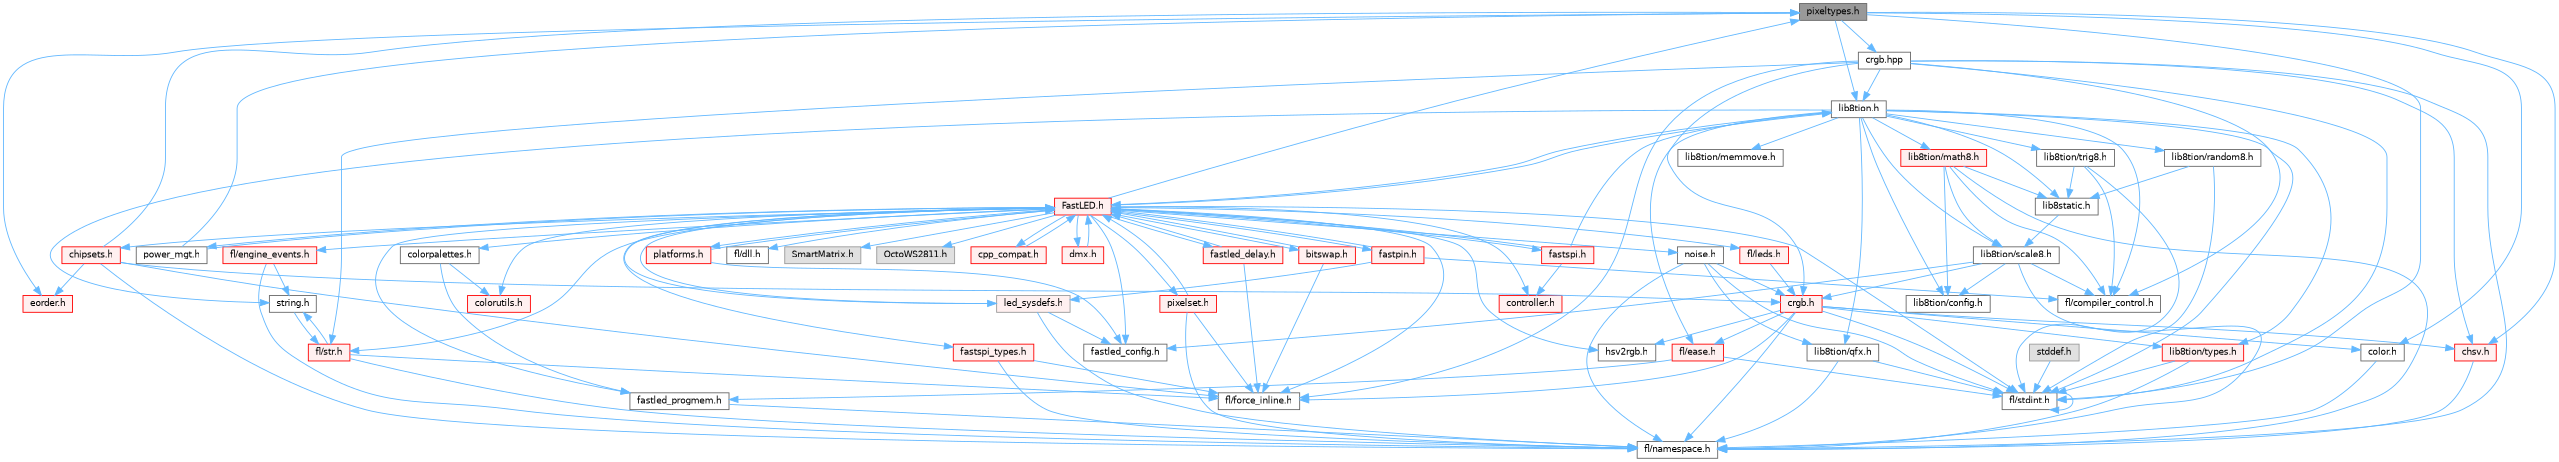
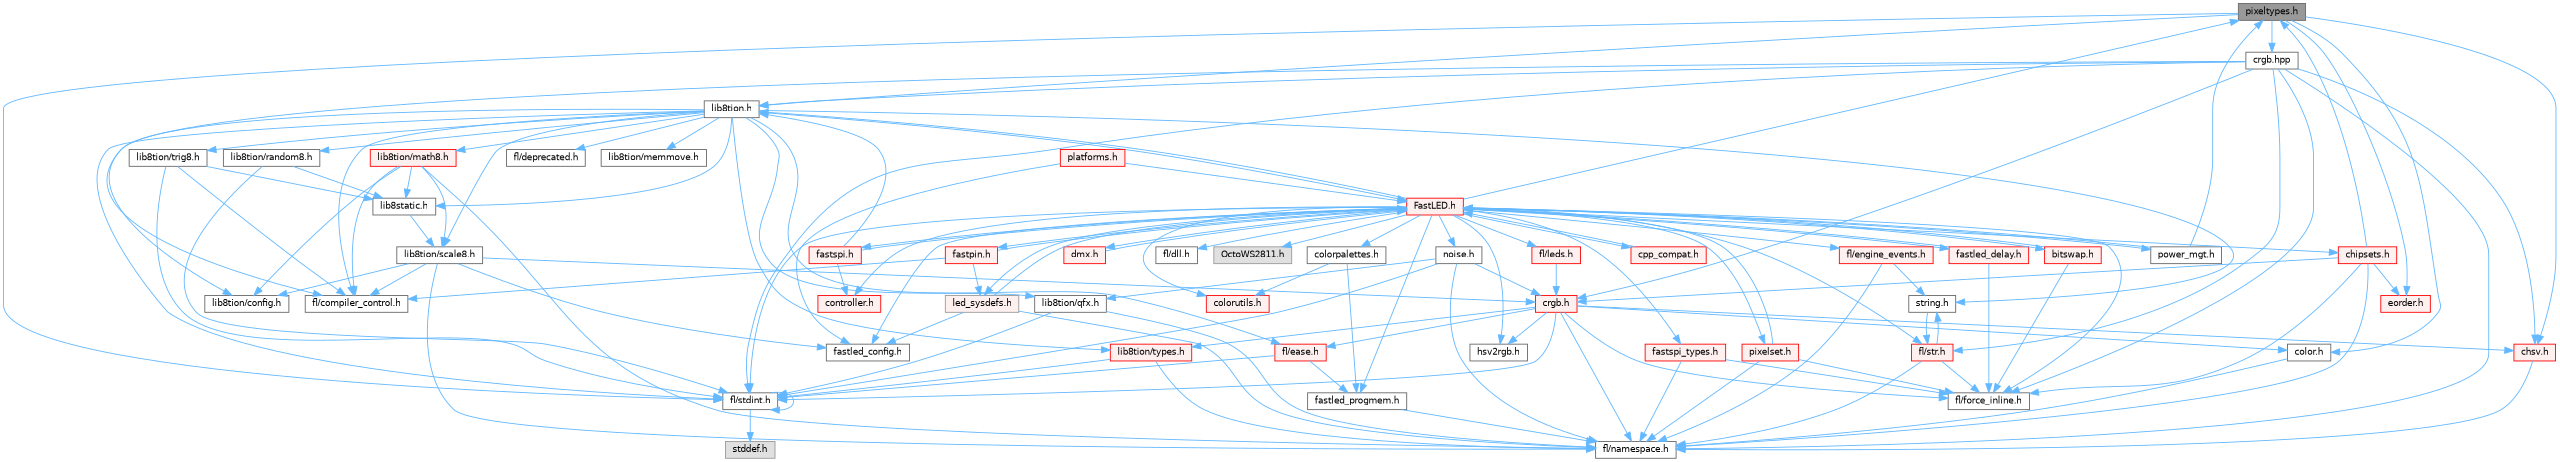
node "fl/deprecated.h": added
edge "FastLED.h" -> "platforms.h": removed
node "SmartMatrix.h": removed
edge "stddef.h" -> "fl/stdint.h": reversed
